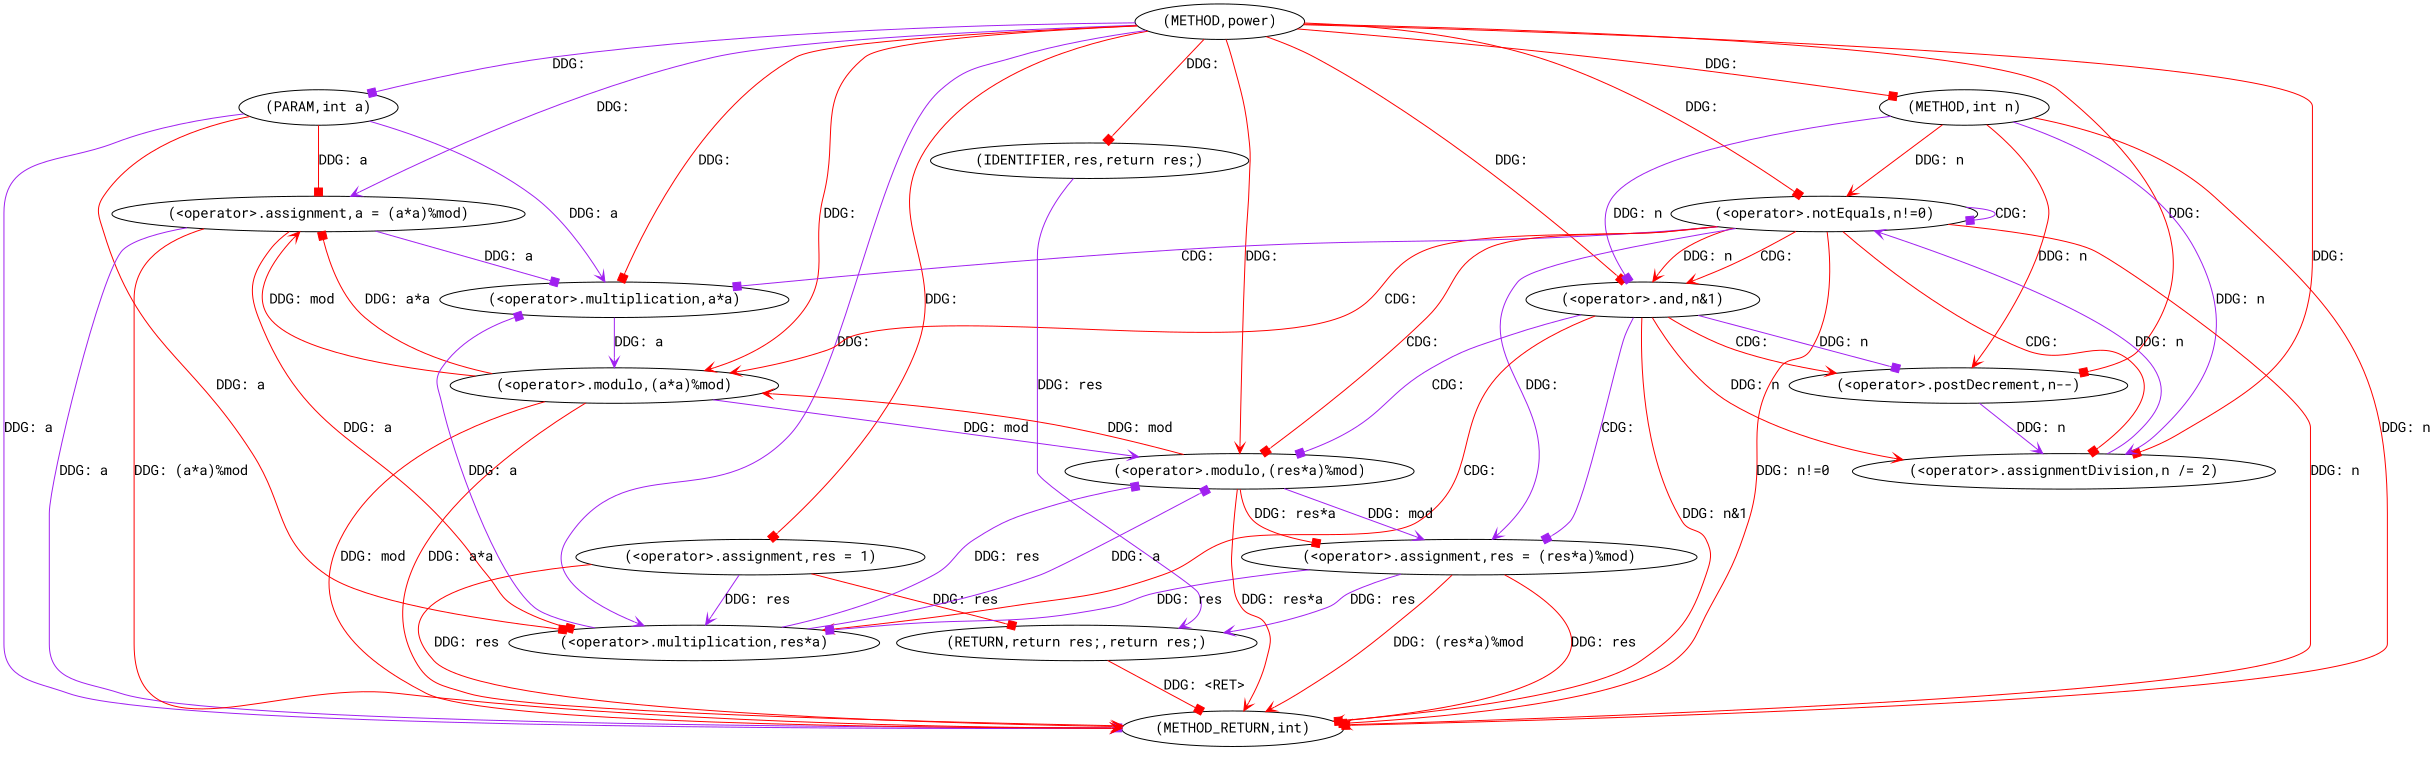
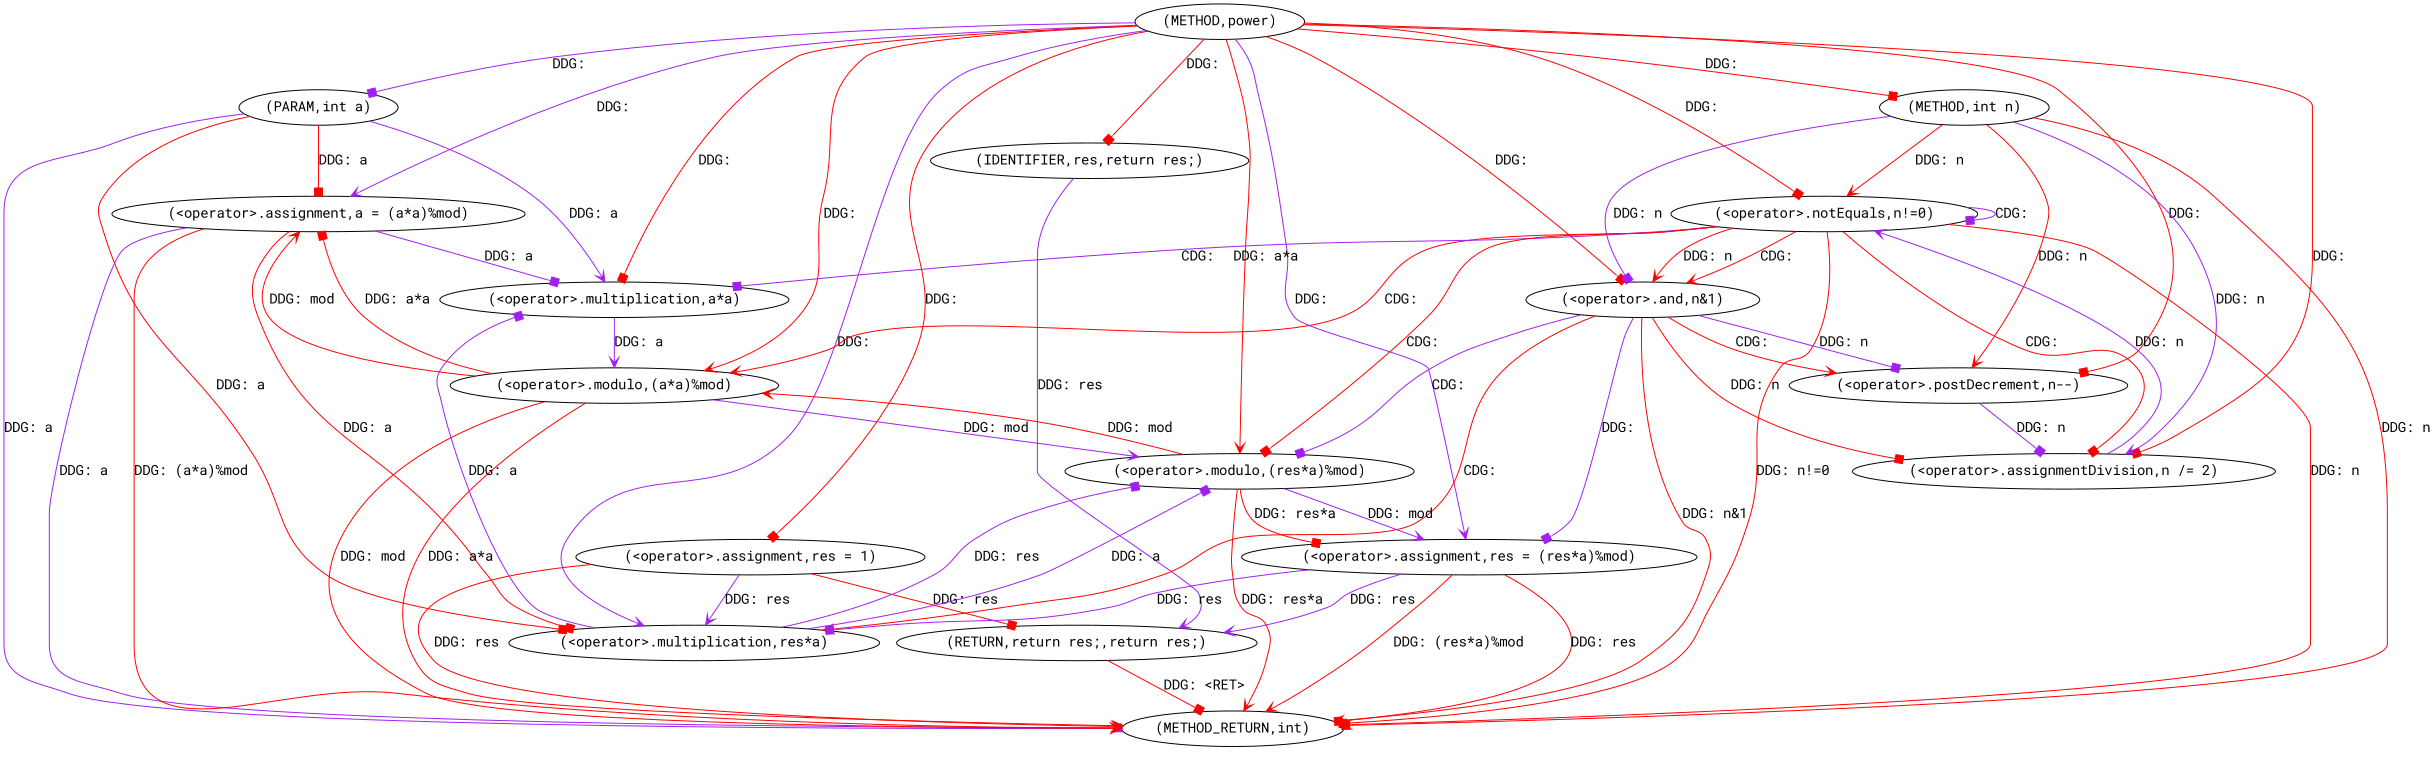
edge "(METHOD,power)" -> "(<operator>.modulo,(res*a)%mod)": label "DDG: " -> "DDG: a*a"
edge "(<operator>.notEquals,n!=0)" -> "(<operator>.assignment,res = (res*a)%mod)": now "(METHOD,power)" -> "(<operator>.assignment,res = (res*a)%mod)"
edge "(<operator>.and,n&1)" -> "(<operator>.assignmentDivision,n /= 2)": arrowhead vee -> box
edge "(<operator>.postDecrement,n--)" -> "(<operator>.assignmentDivision,n /= 2)": arrowhead vee -> box
edge "(<operator>.and,n&1)" -> "(<operator>.assignment,res = (res*a)%mod)": label "CDG: " -> "DDG: "
